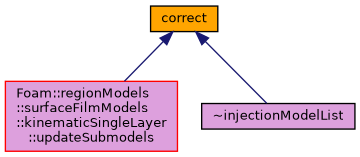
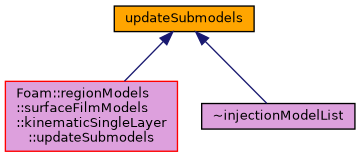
node "correct": label "correct" -> "updateSubmodels"
